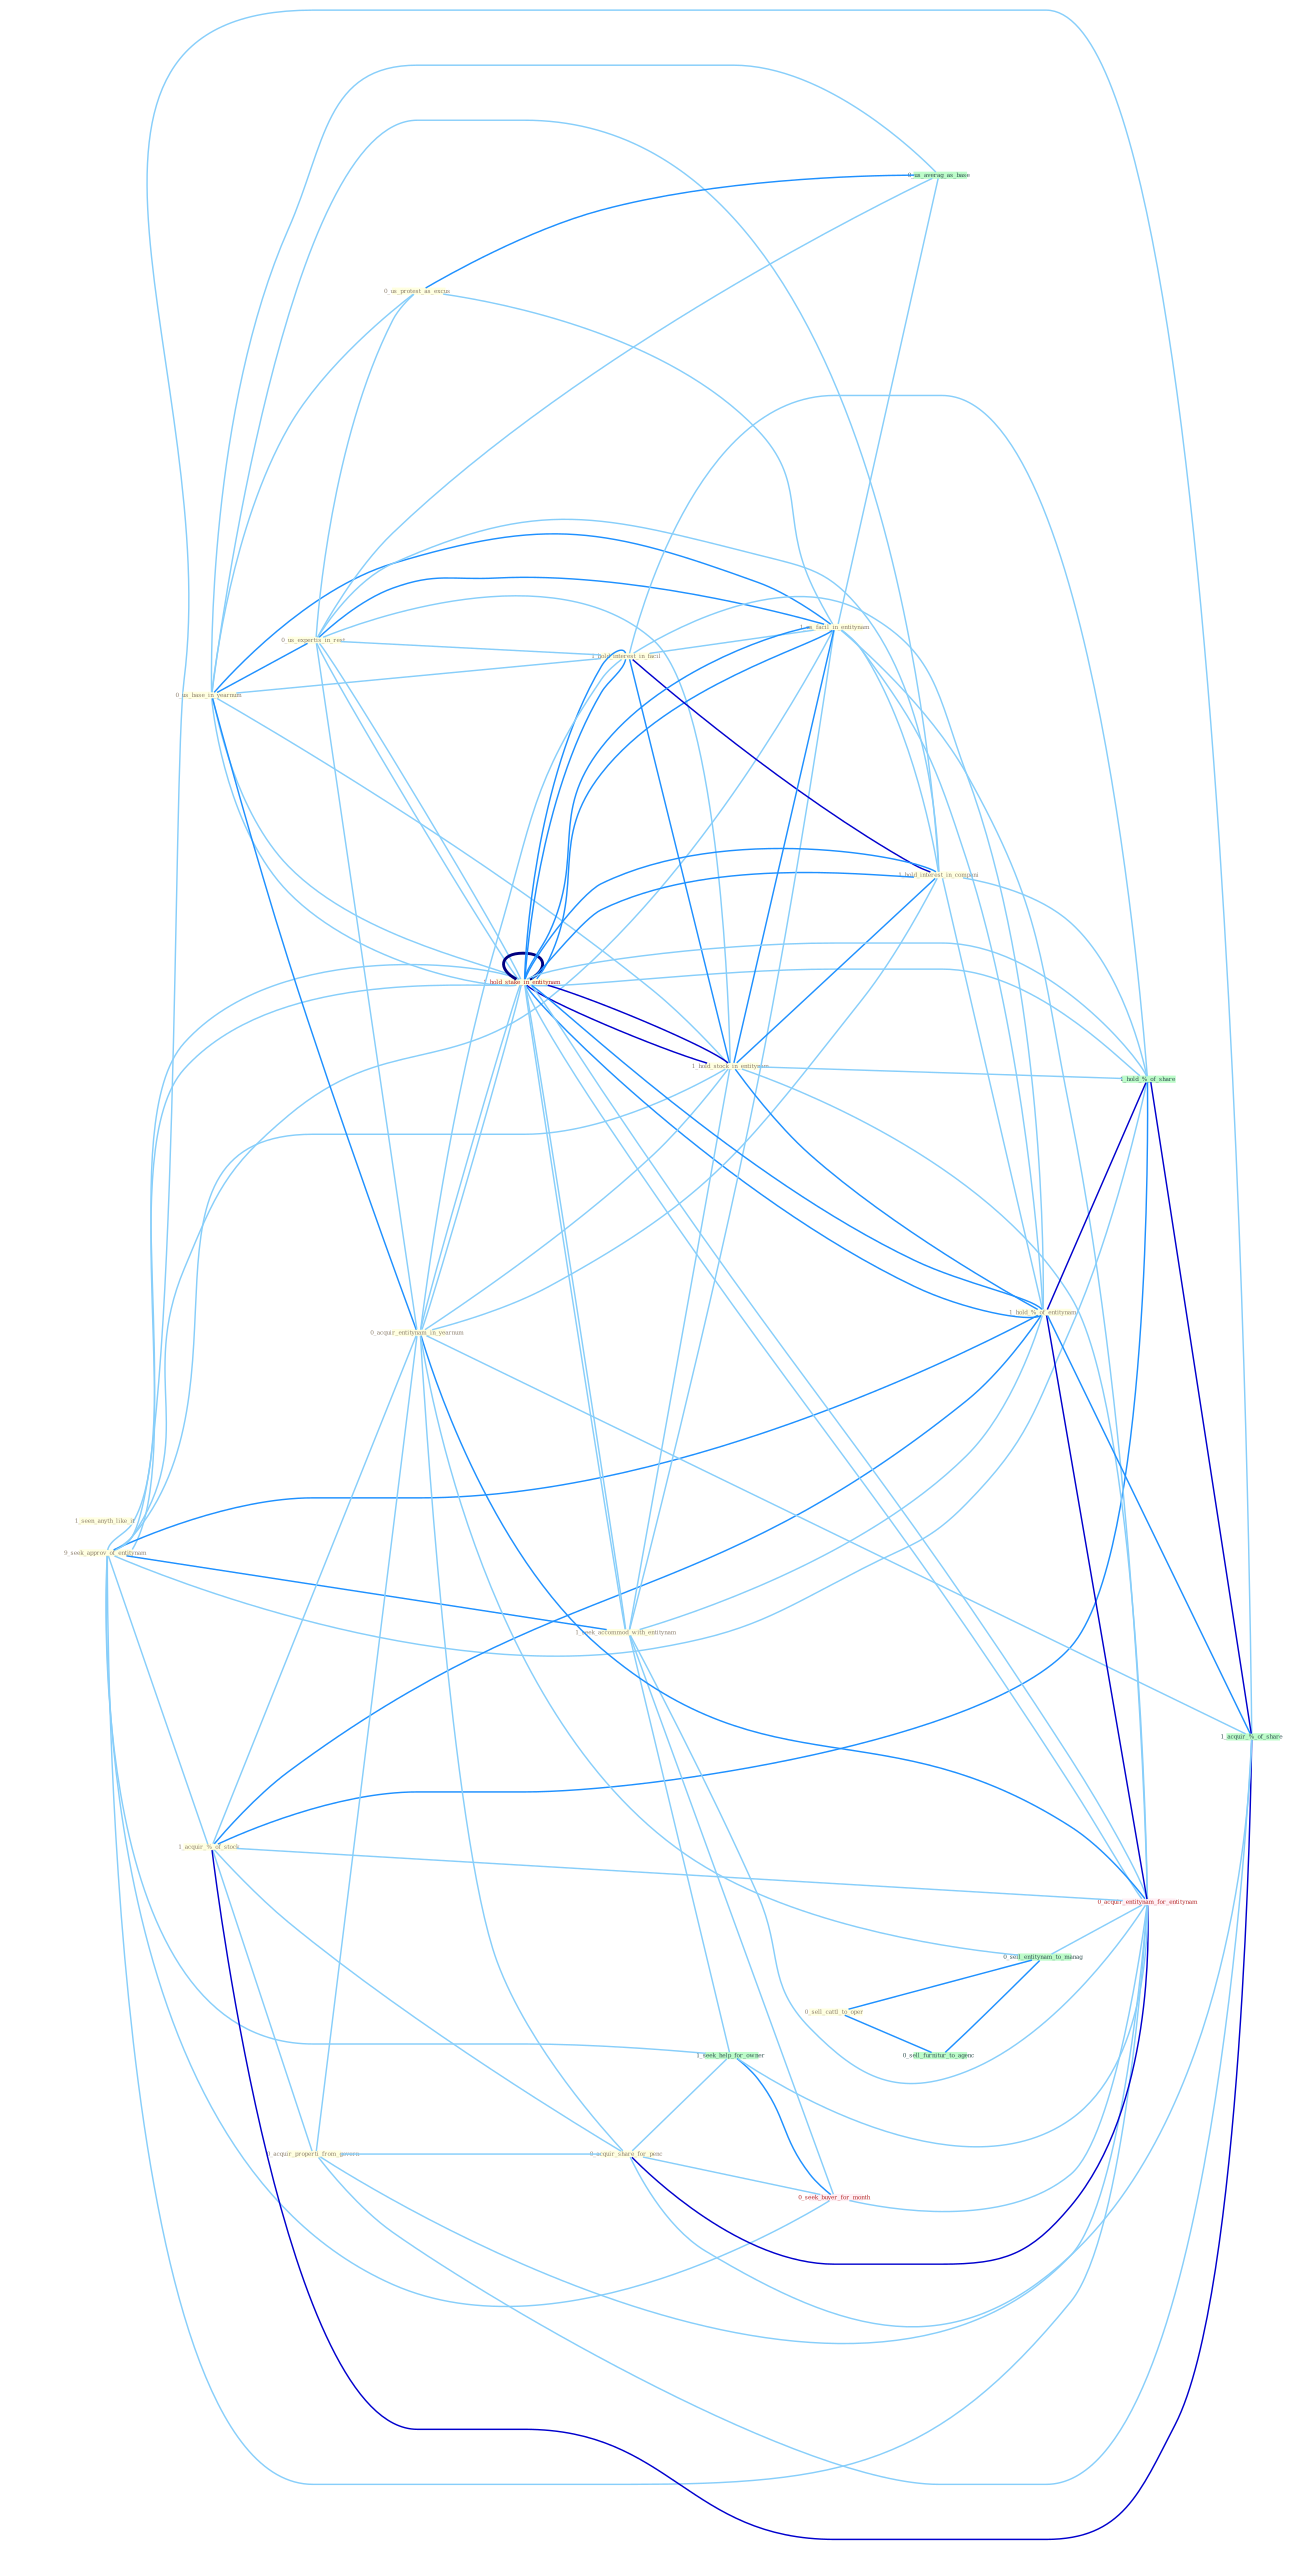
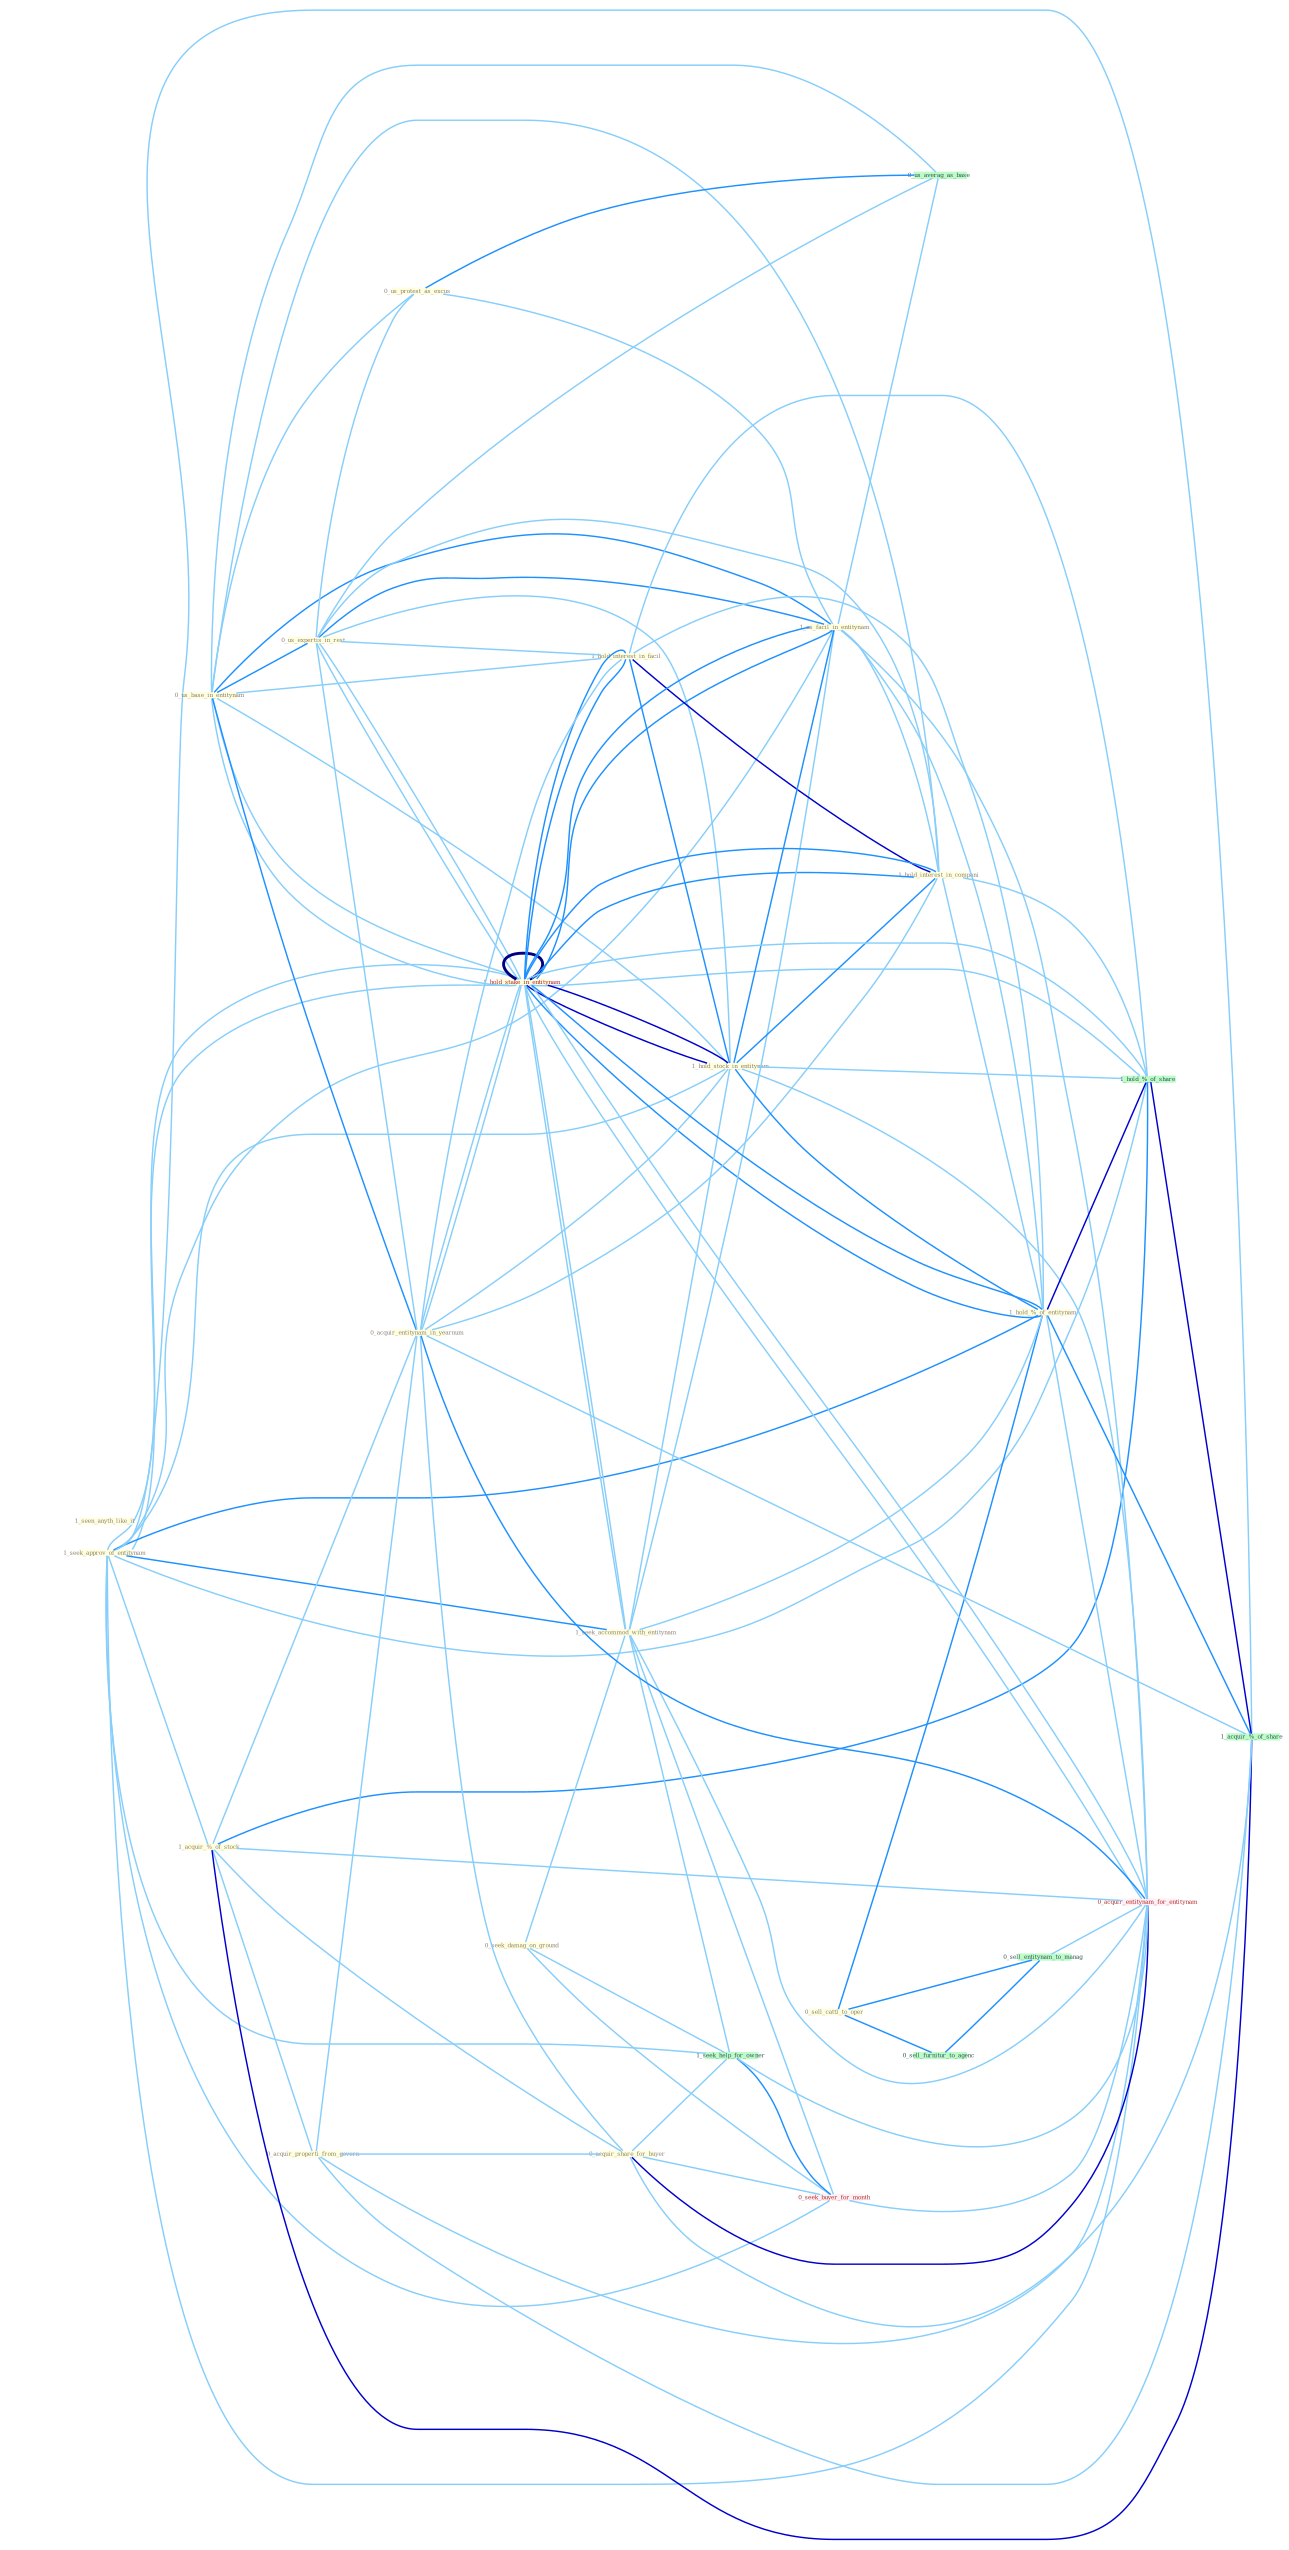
edge "1_us_facil_in_entitynam" -- "1_hold_interest_in_facil": removed
node "0_us_base_in_yearnum": label "0_us_base_in_yearnum" -> "0_us_base_in_entitynam"
node "9_seek_approv_of_entitynam": label "9_seek_approv_of_entitynam" -> "1_seek_approv_of_entitynam"
edge "1_hold_%_of_entitynam" -- "1_acquir_%_of_stock": now "1_hold_%_of_entitynam" -- "0_sell_cattl_to_oper"
edge "1_hold_%_of_entitynam" -- "0_acquir_entitynam_for_entitynam": color #0000cd -> #87cefa
edge "0_acquir_entitynam_in_yearnum" -- "0_sell_entitynam_to_manag": removed
node "0_seek_damag_on_ground": added
node "0_acquir_share_for_penc": label "0_acquir_share_for_penc" -> "0_acquir_share_for_buyer"
